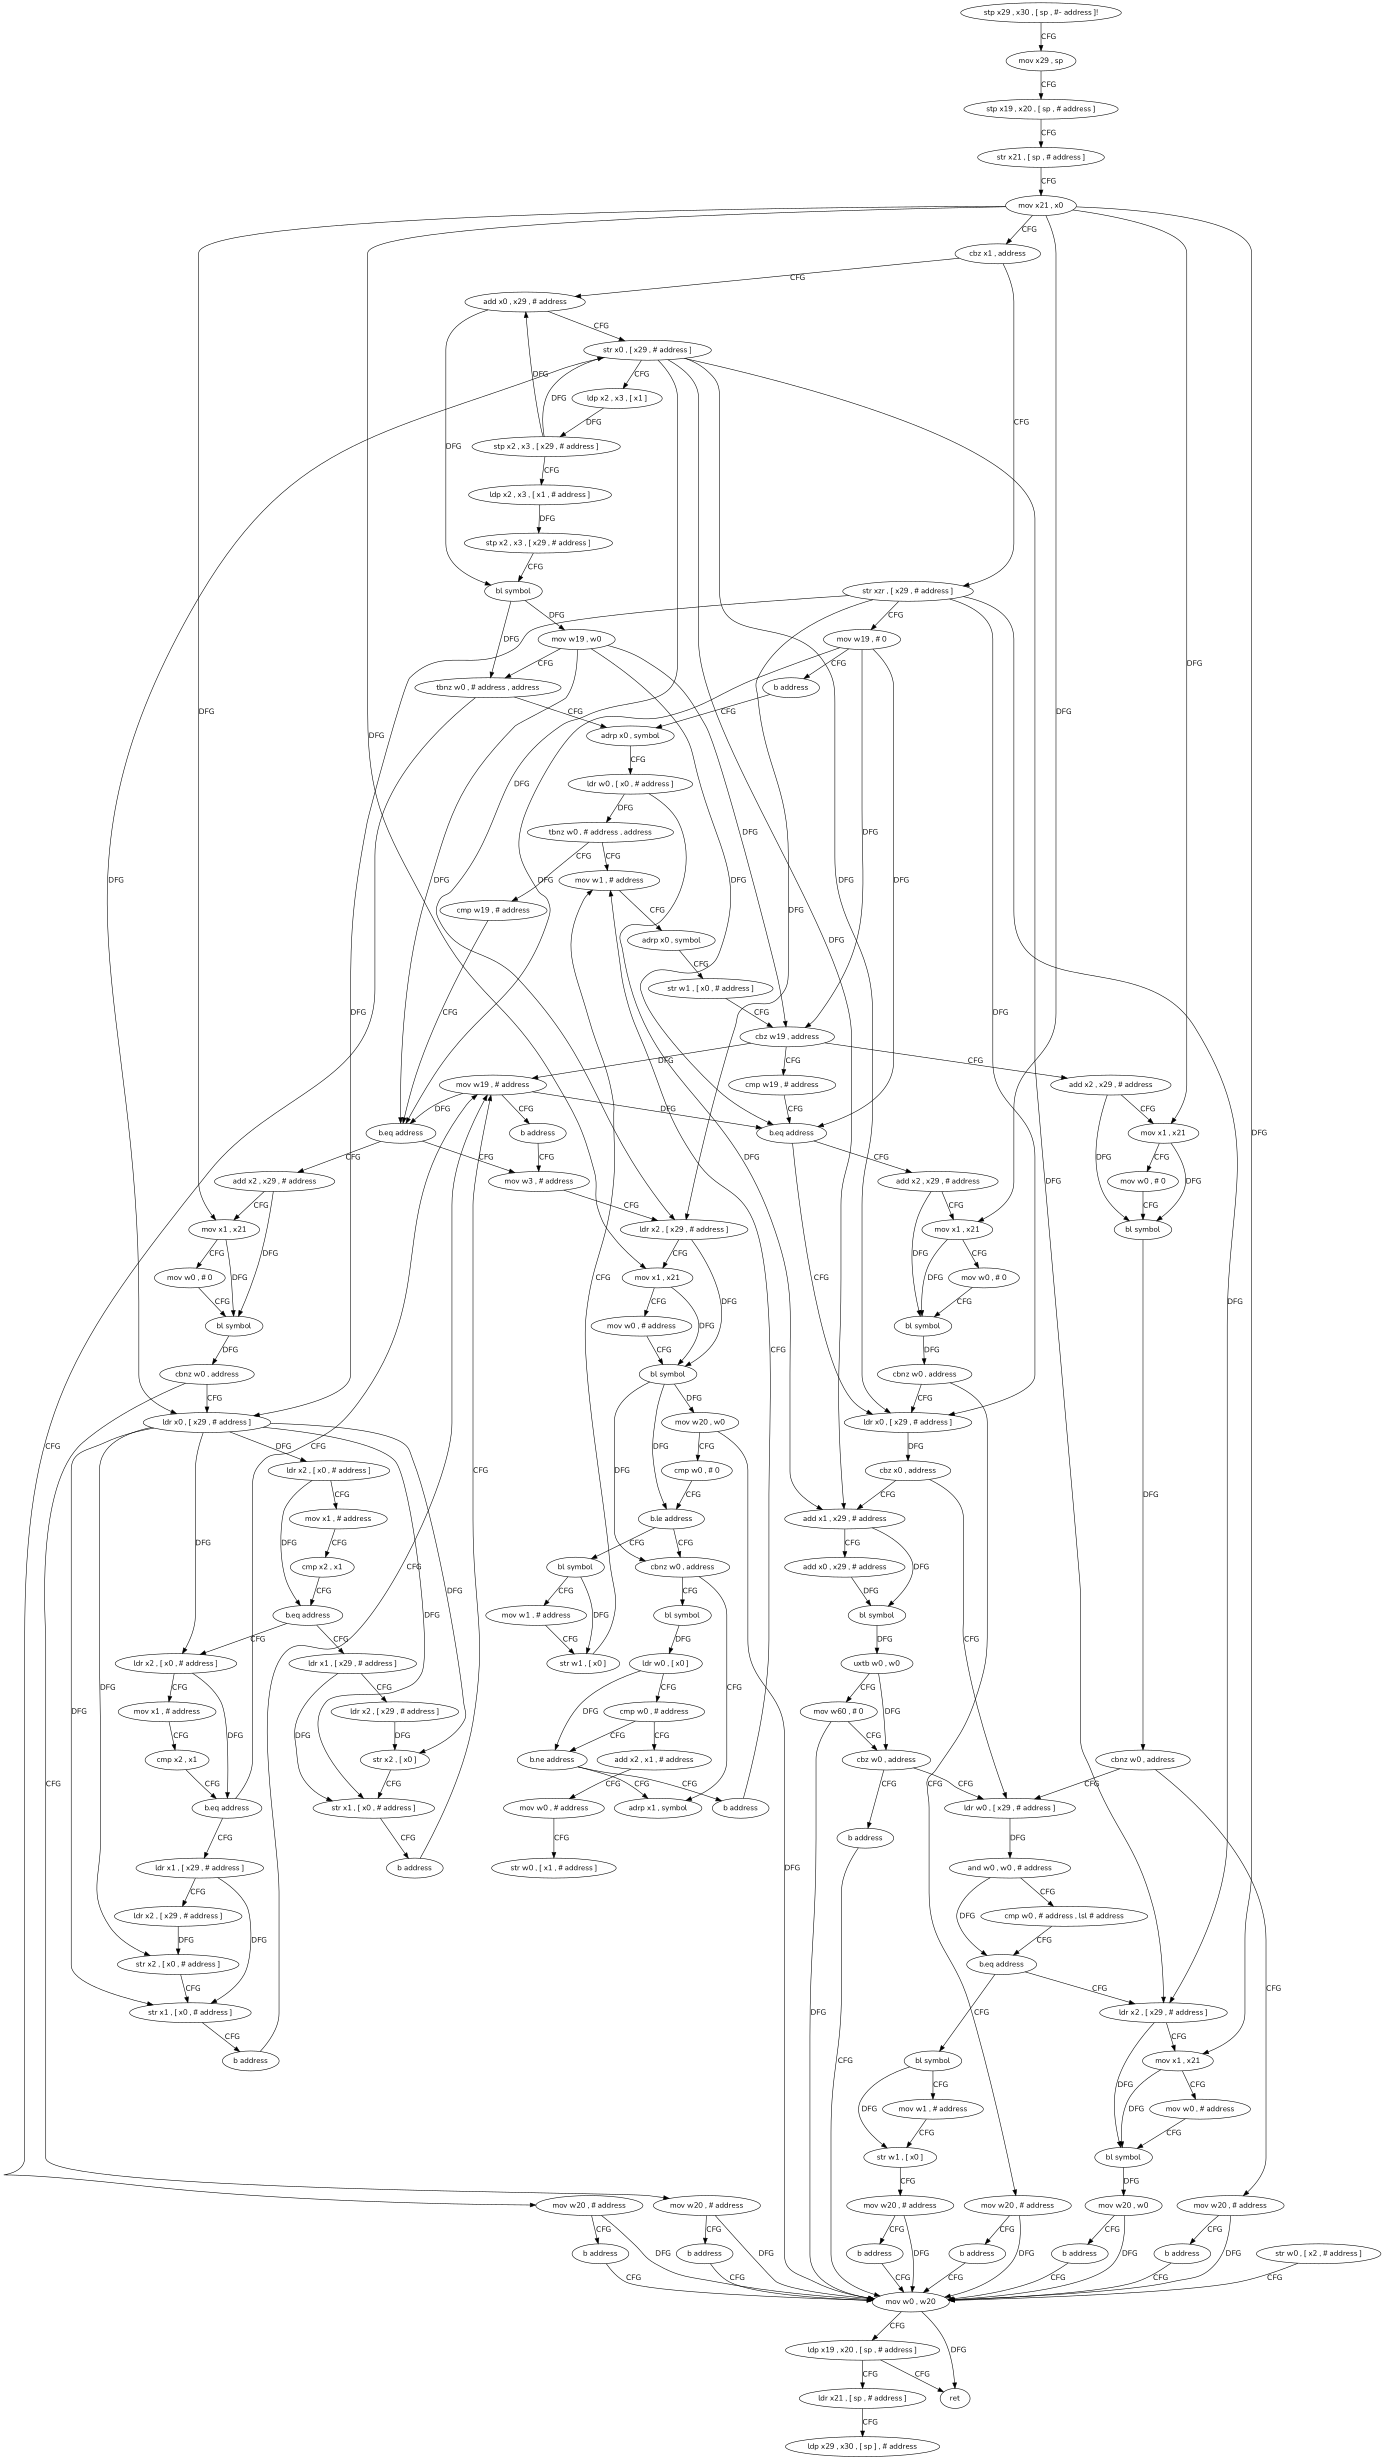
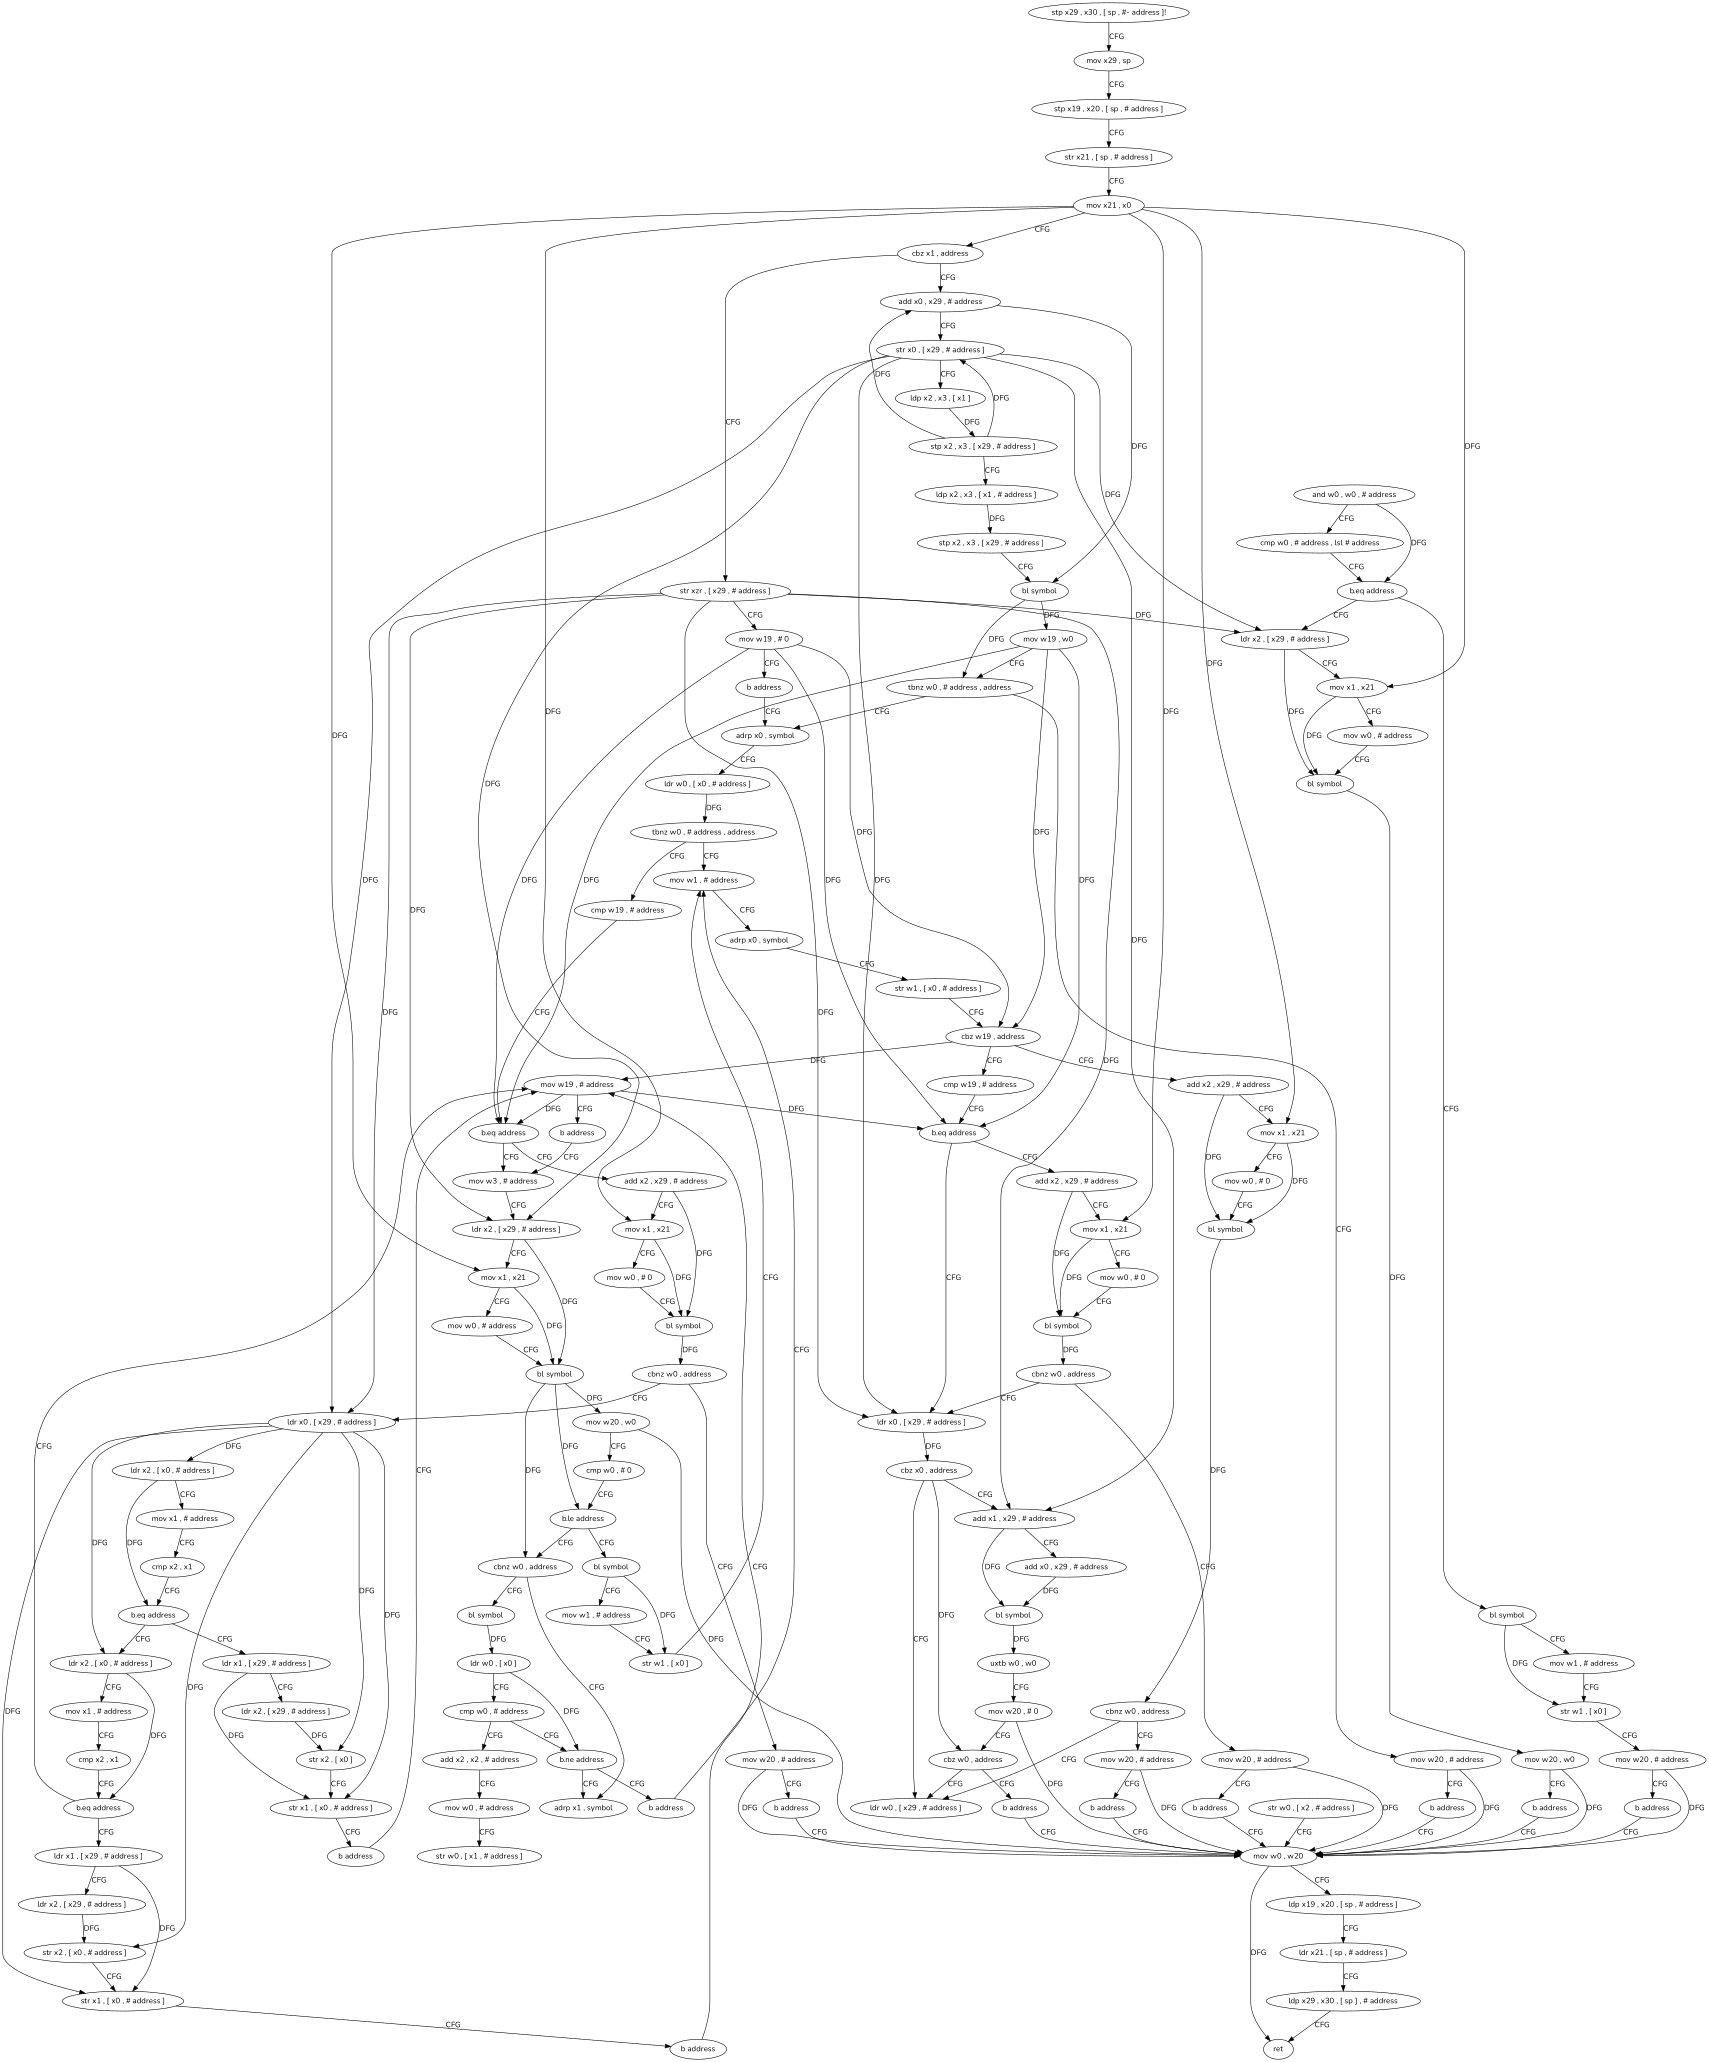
edge "ldr w0 , [ x0 , # address ]" -> "add x1 , x29 , # address": now "str xzr , [ x29 , # address ]" -> "add x1 , x29 , # address"
edge "uxtb w0 , w0" -> "cbz w0 , address": now "cbz x0 , address" -> "cbz w0 , address"
node "mov w60 , # 0": label "mov w60 , # 0" -> "mov w20 , # 0"
node "add x2 , x1 , # address": label "add x2 , x1 , # address" -> "add x2 , x2 , # address"
edge "ldr w0 , [ x29 , # address ]" -> "and w0 , w0 , # address": removed, label "DFG"
edge "ldp x19 , x20 , [ sp , # address ]" -> "ret": now "ldp x29 , x30 , [ sp ] , # address" -> "ret"
